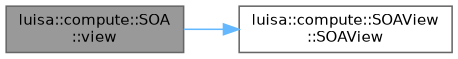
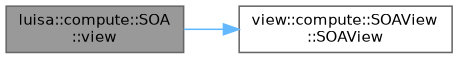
node "luisa::compute::SOAView ::SOAView": label "luisa::compute::SOAView ::SOAView" -> "view::compute::SOAView ::SOAView"
